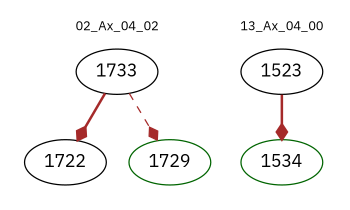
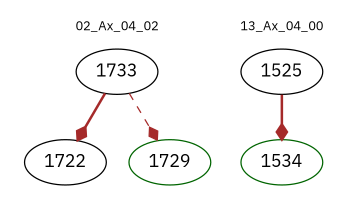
node "1523": label "1523" -> "1525"
